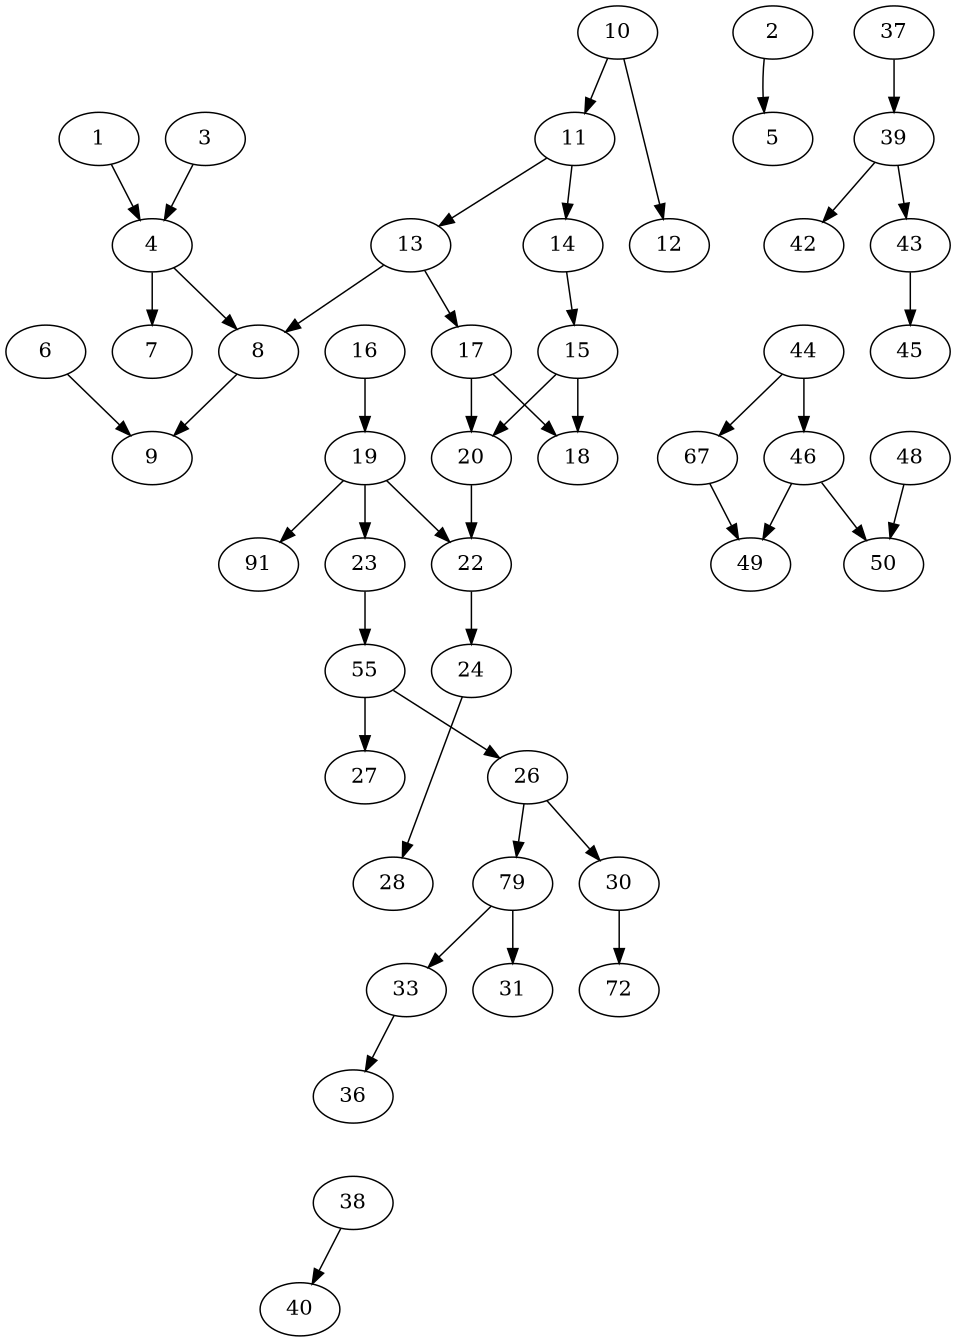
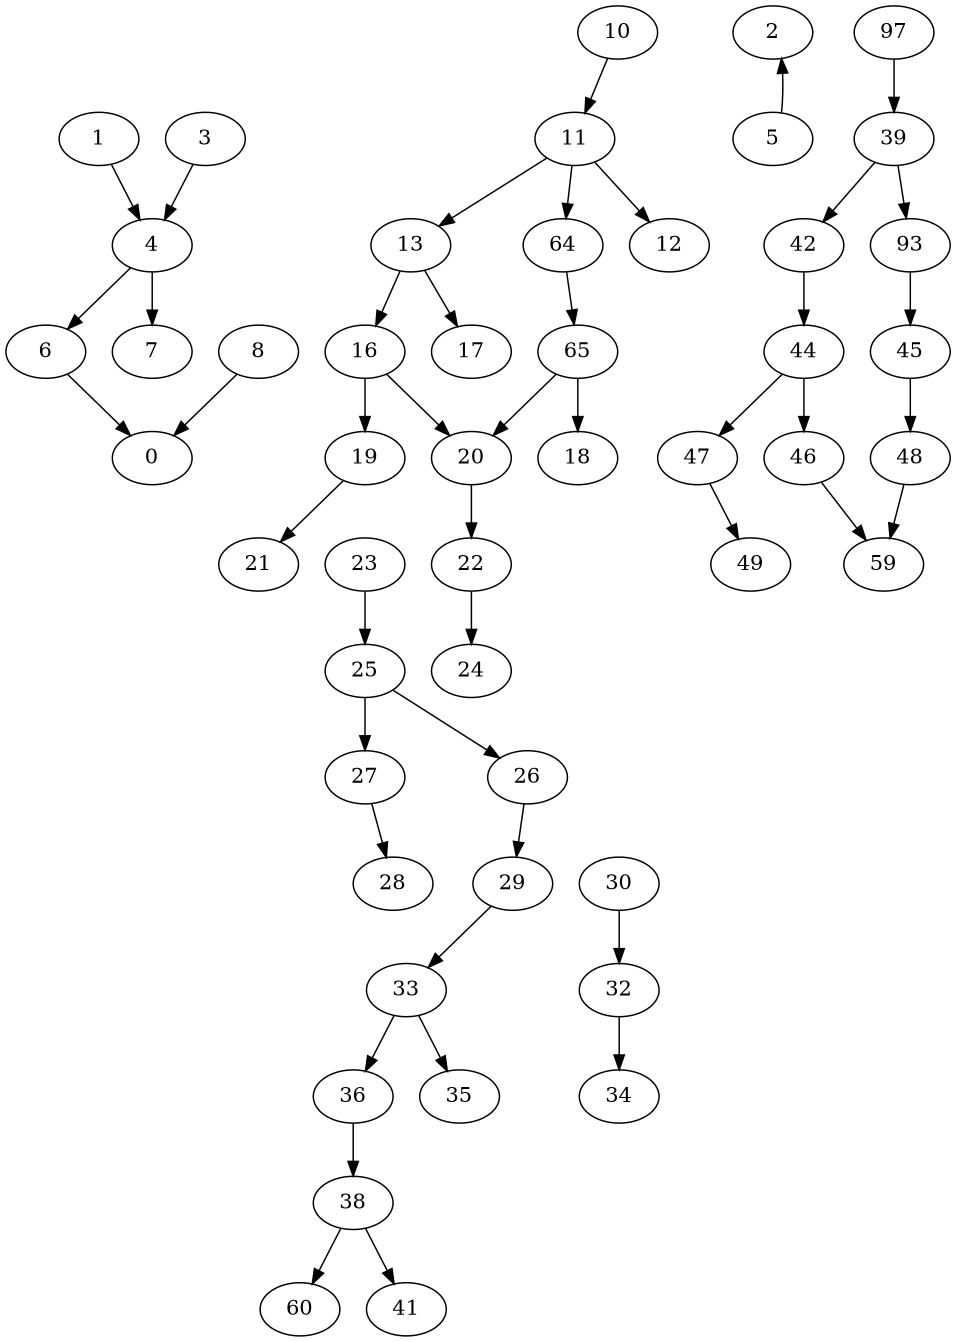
node "37": label "37" -> "97"
edge "2" -> "5": reversed
edge "10" -> "12": now "11" -> "12"
node "14": label "14" -> "64"
node "43": label "43" -> "93"
edge "42" -> "44": added
edge "4" -> "8": now "4" -> "6"
edge "13" -> "8": now "13" -> "16"
node "15": label "15" -> "65"
edge "17" -> "20": now "16" -> "20"
edge "17" -> "18": removed
edge "45" -> "48": added
node "9": label "9" -> "0"
node "67": label "67" -> "47"
edge "19" -> "23": removed
edge "46" -> "49": removed
edge "19" -> "22": removed
node "91": label "91" -> "21"
node "50": label "50" -> "59"
node "55": label "55" -> "25"
edge "24" -> "28": now "27" -> "28"
edge "26" -> "30": removed
node "79": label "79" -> "29"
node "31": removed
node "72": label "72" -> "32"
node "35": added
node "34": added
edge "36" -> "38": added
node "40": label "40" -> "60"
node "41": added
